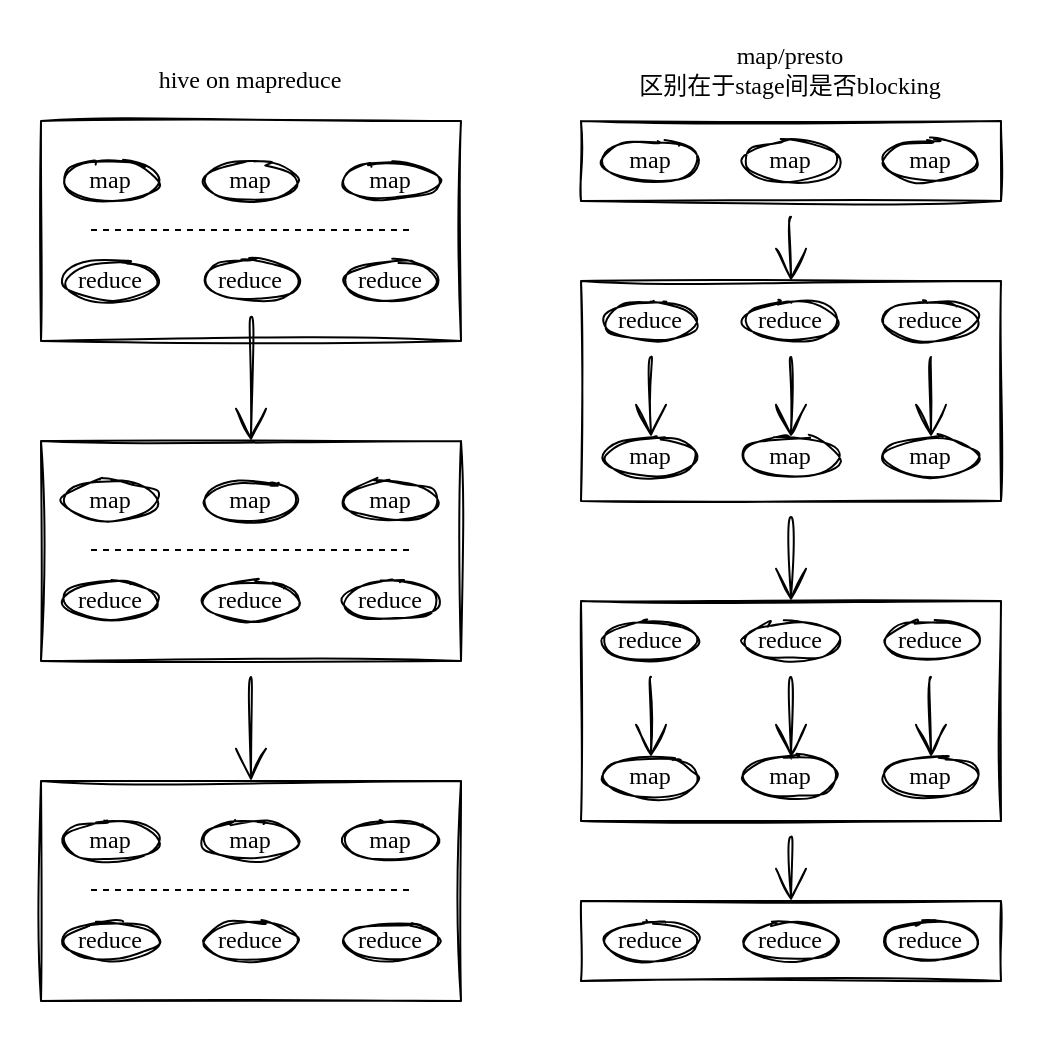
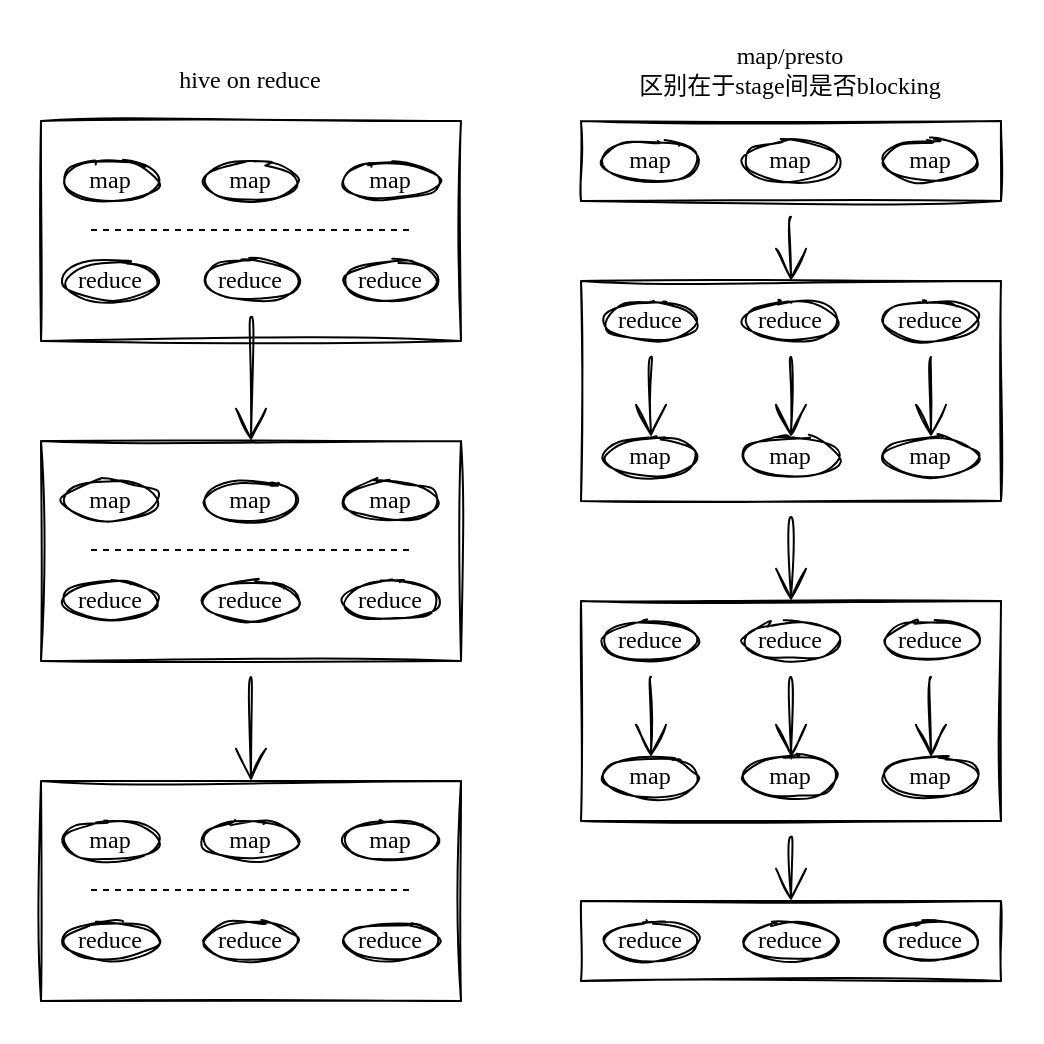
node "hive on mapreduce": label "hive on mapreduce" -> "hive on reduce"
